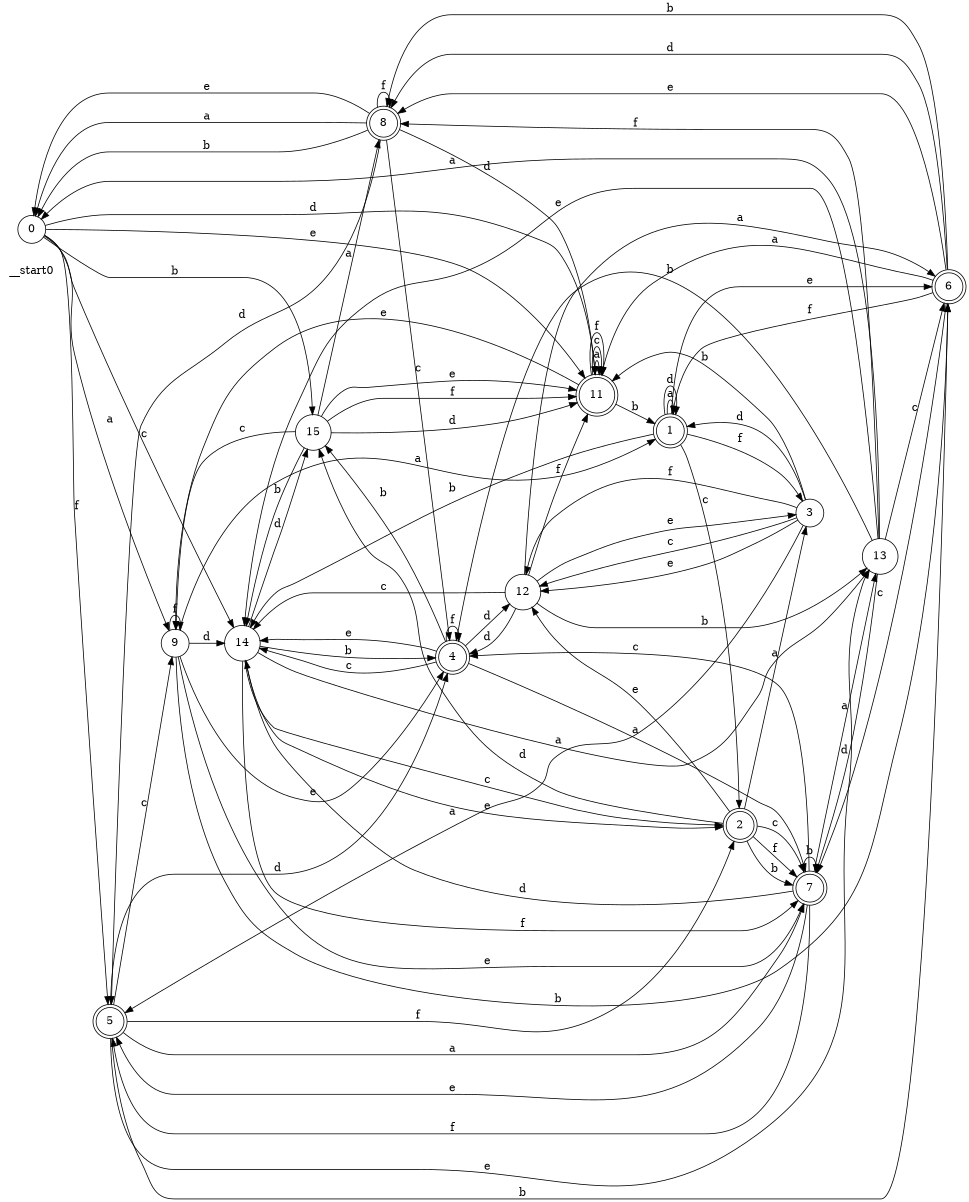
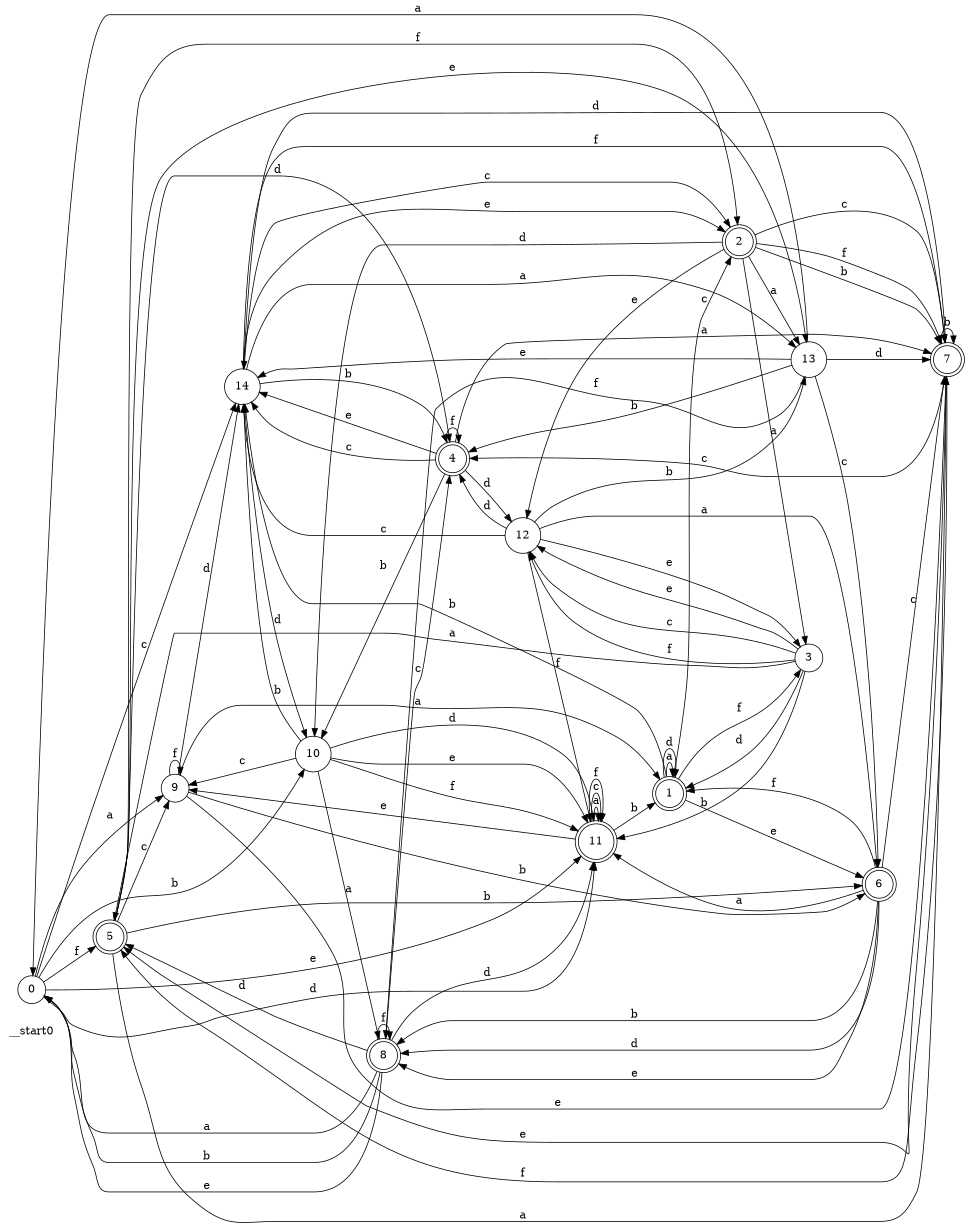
node "15": label "15" -> "10"
edge "7" -> "13": now "2" -> "13"
edge "9" -> "4": removed, label "e"
